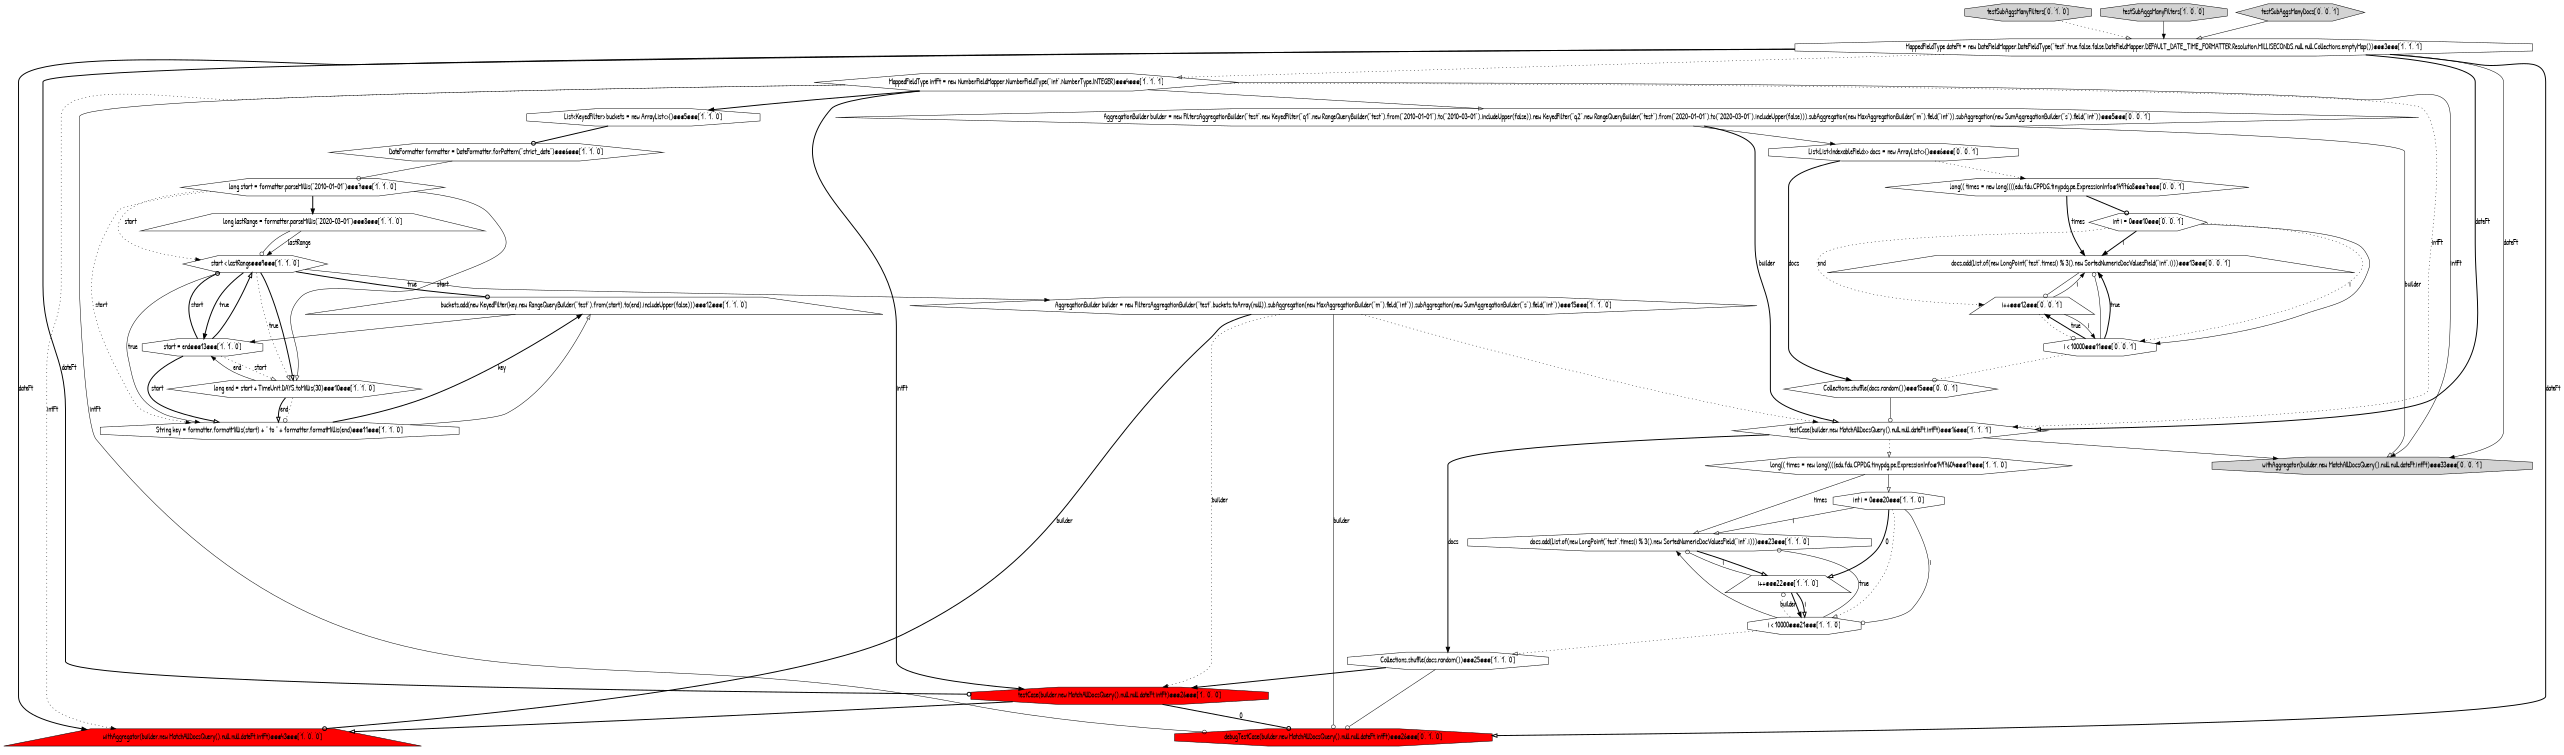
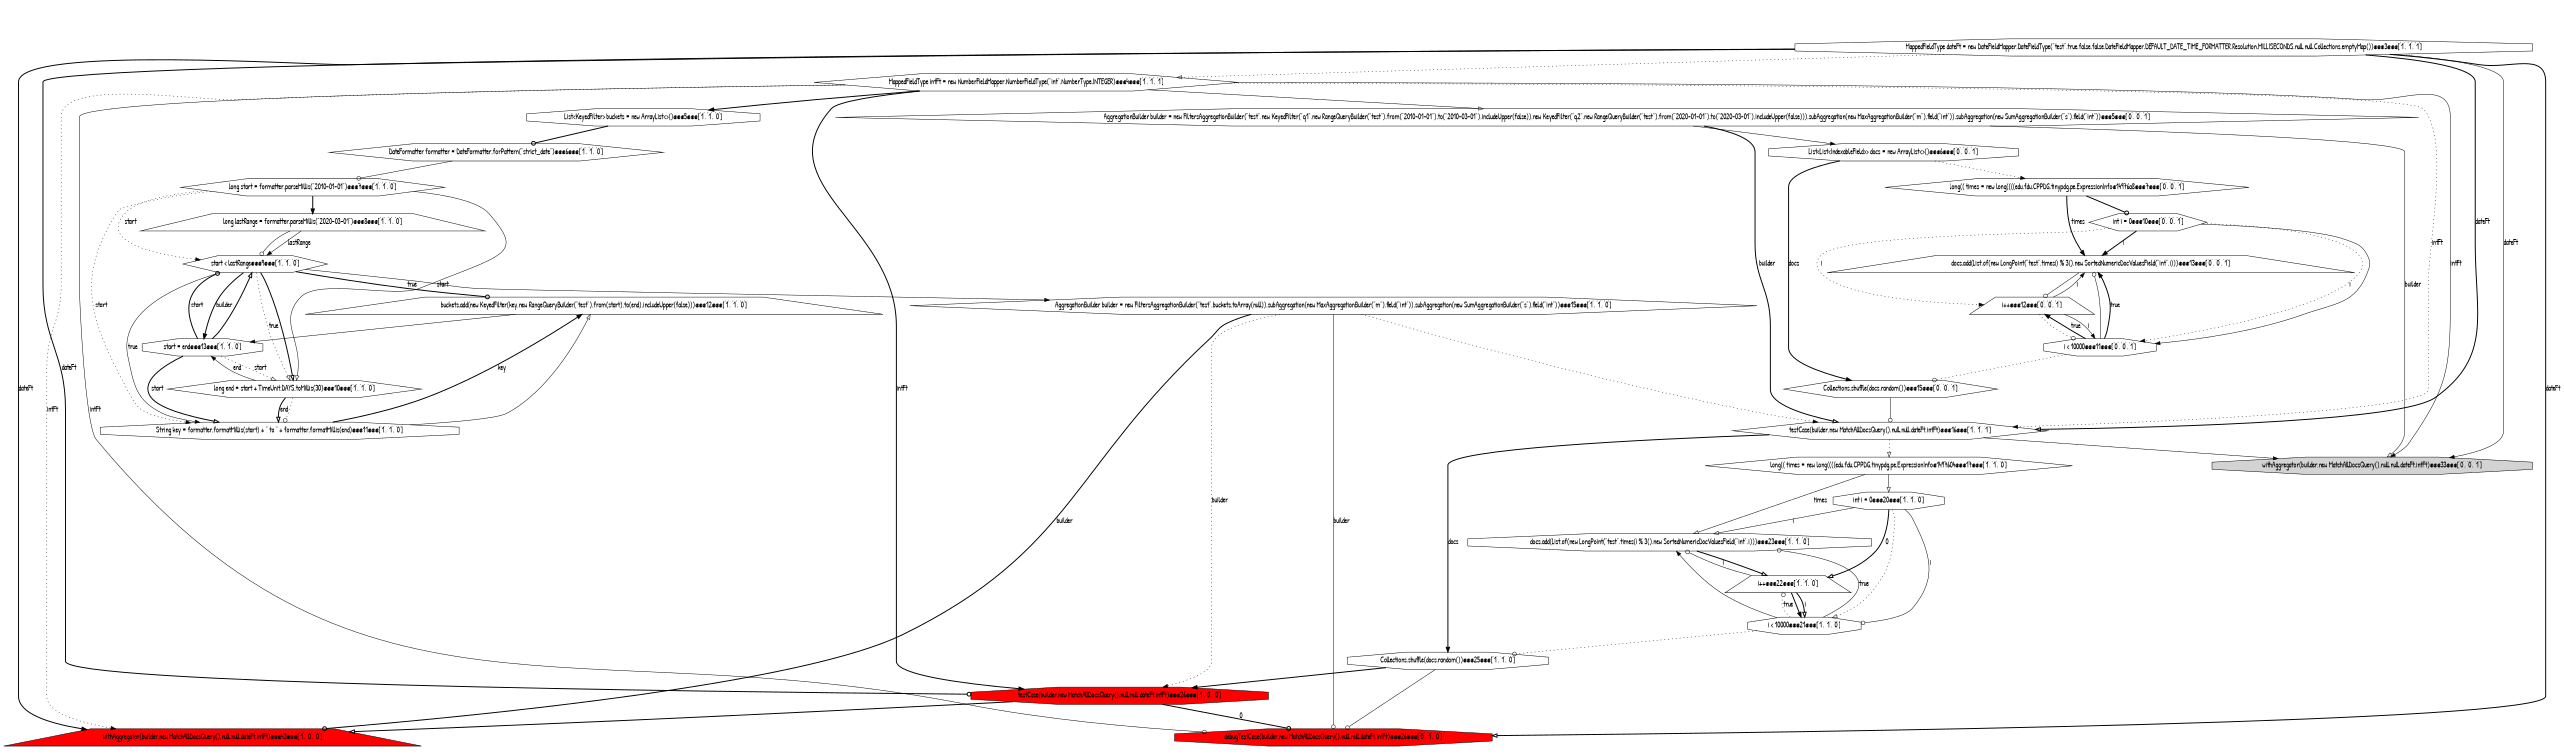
node "testSubAggsManyFilters['0', '1', '0']": removed
node "testSubAggsManyFilters['1', '0', '0']": removed
node "testSubAggsManyDocs['0', '0', '1']": removed
edge "int i = 0@@@10@@@['0', '0', '1']" -> "i++@@@12@@@['0', '0', '1']": label "end" -> "i"
edge "start < lastRange@@@9@@@['1', '1', '0']" -> "start = end@@@13@@@['1', '1', '0']": label "true" -> "builder"
edge "i < 10000@@@21@@@['1', '1', '0']" -> "i++@@@22@@@['1', '1', '0']": label "builder" -> "true"
edge "i < 10000@@@21@@@['1', '1', '0']" -> "Collections.shuffle(docs,random())@@@25@@@['1', '1', '0']": arrowhead onormal -> odot
